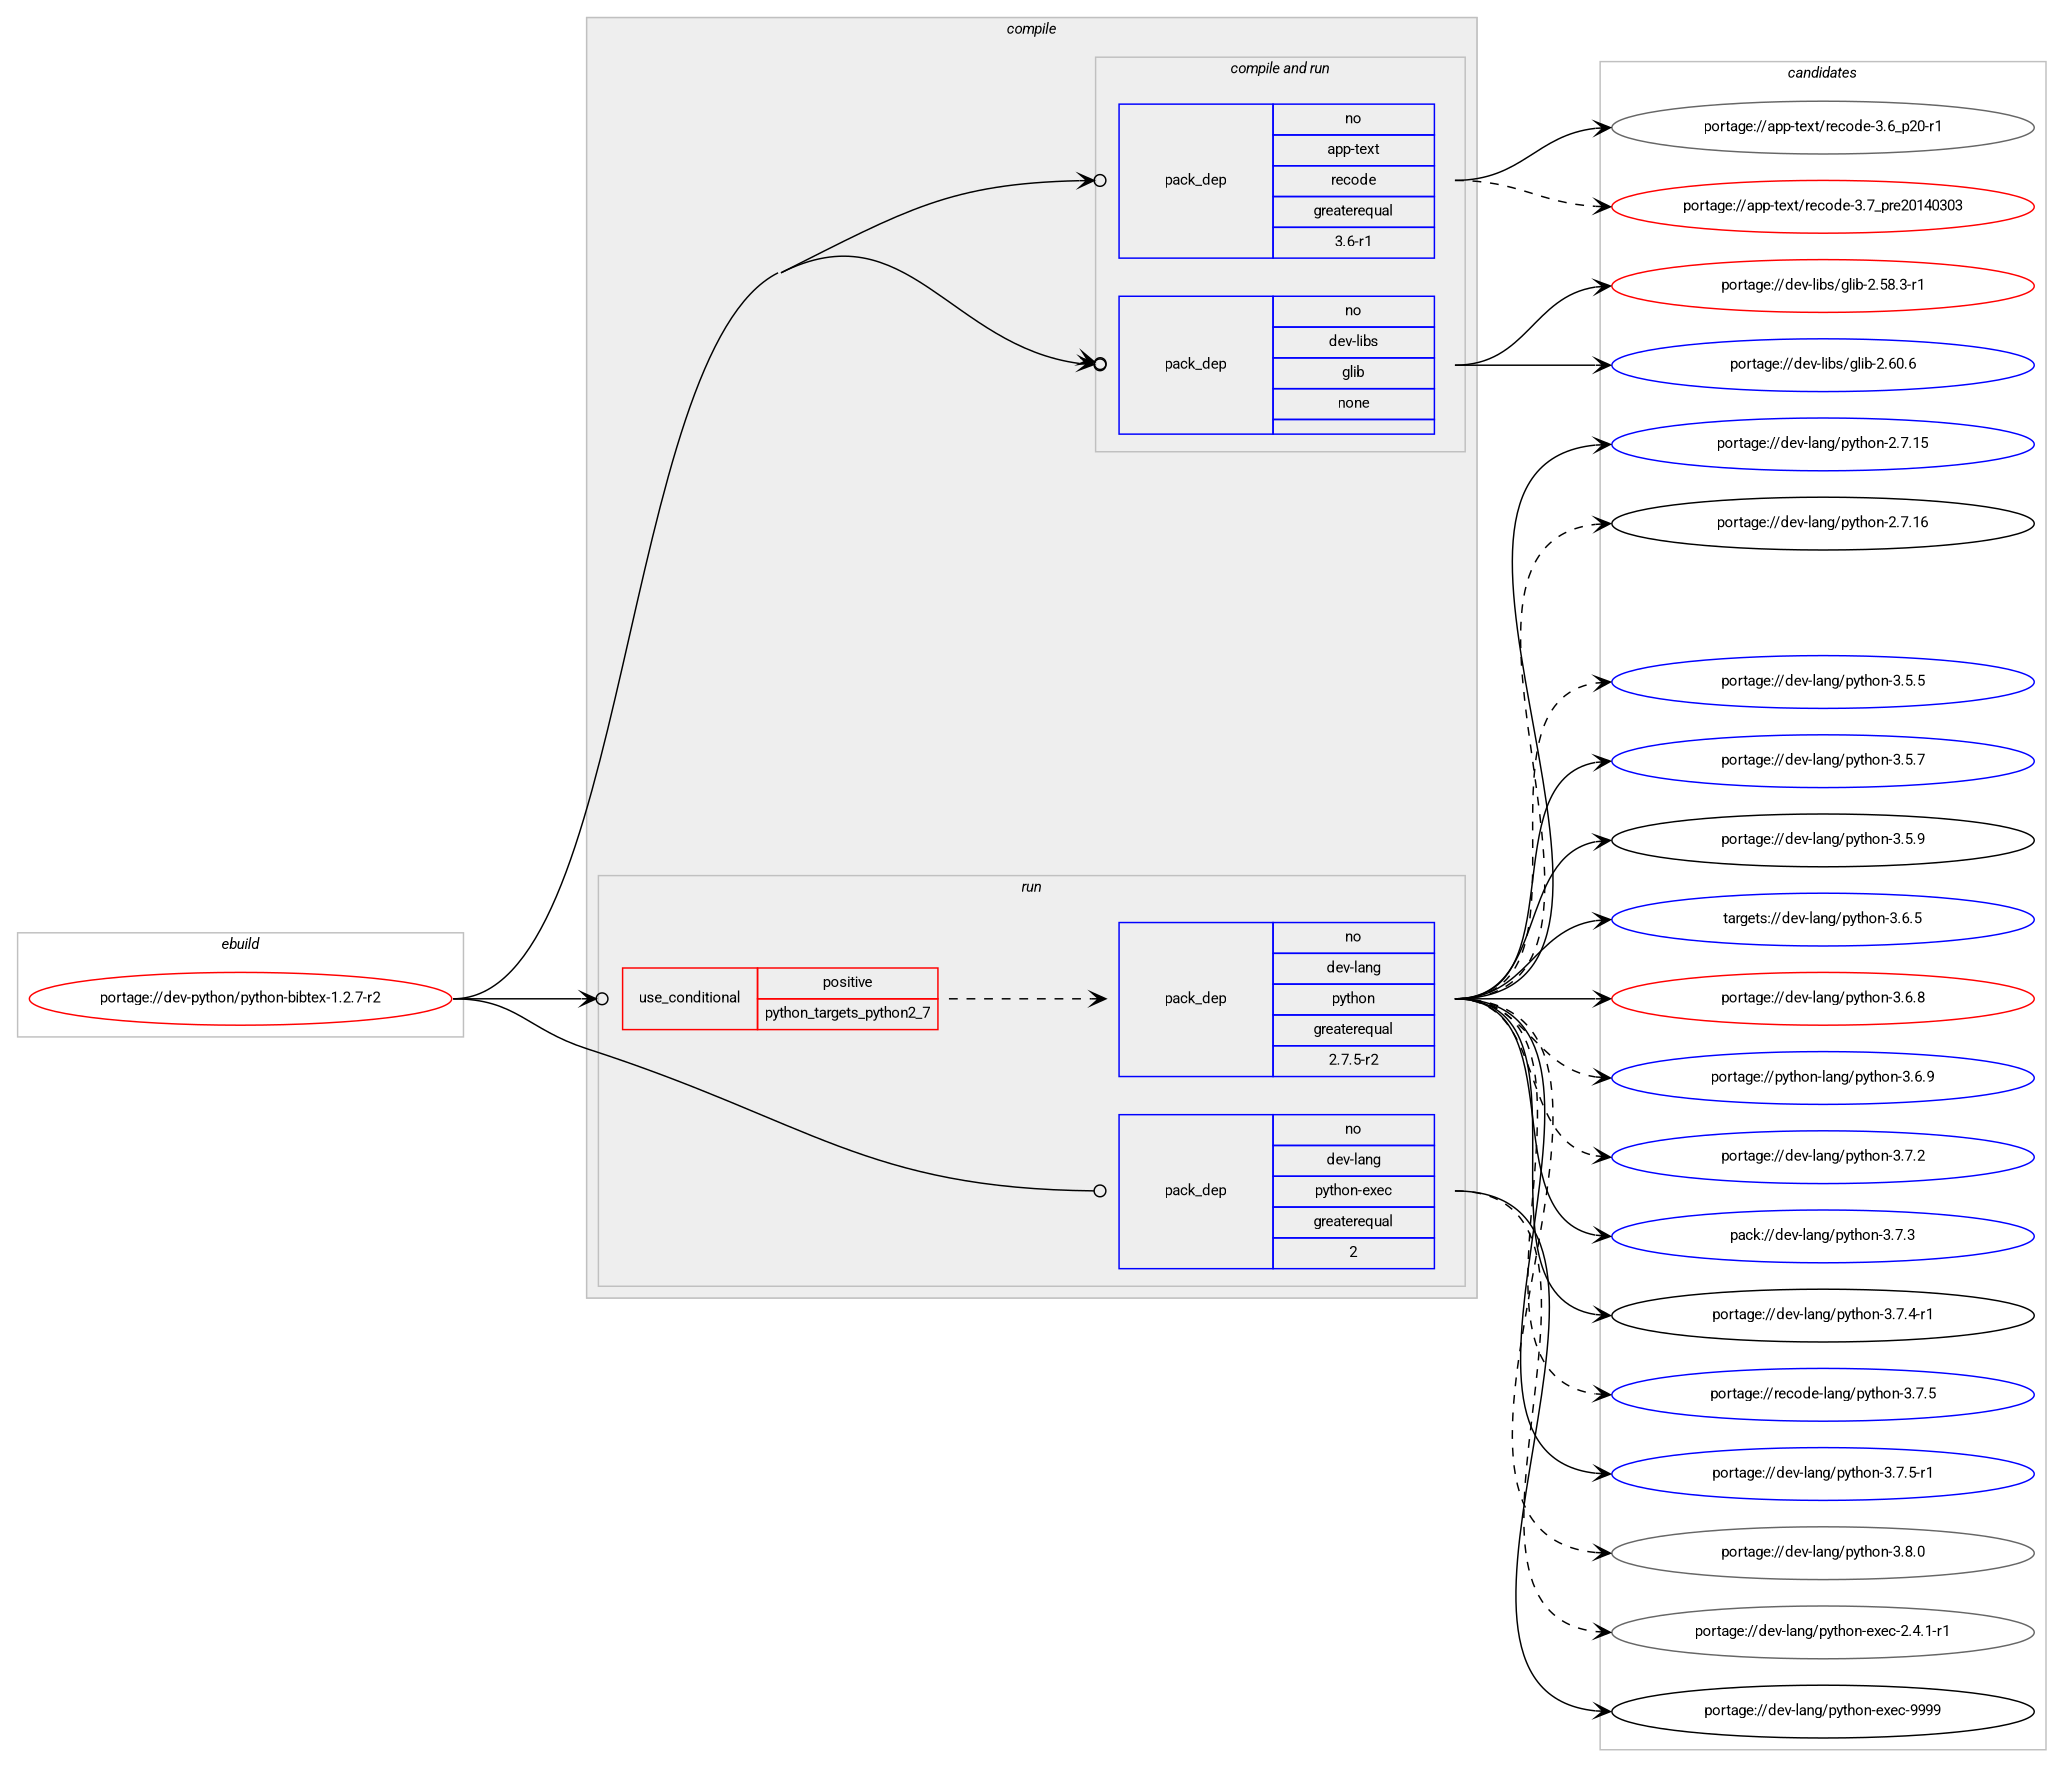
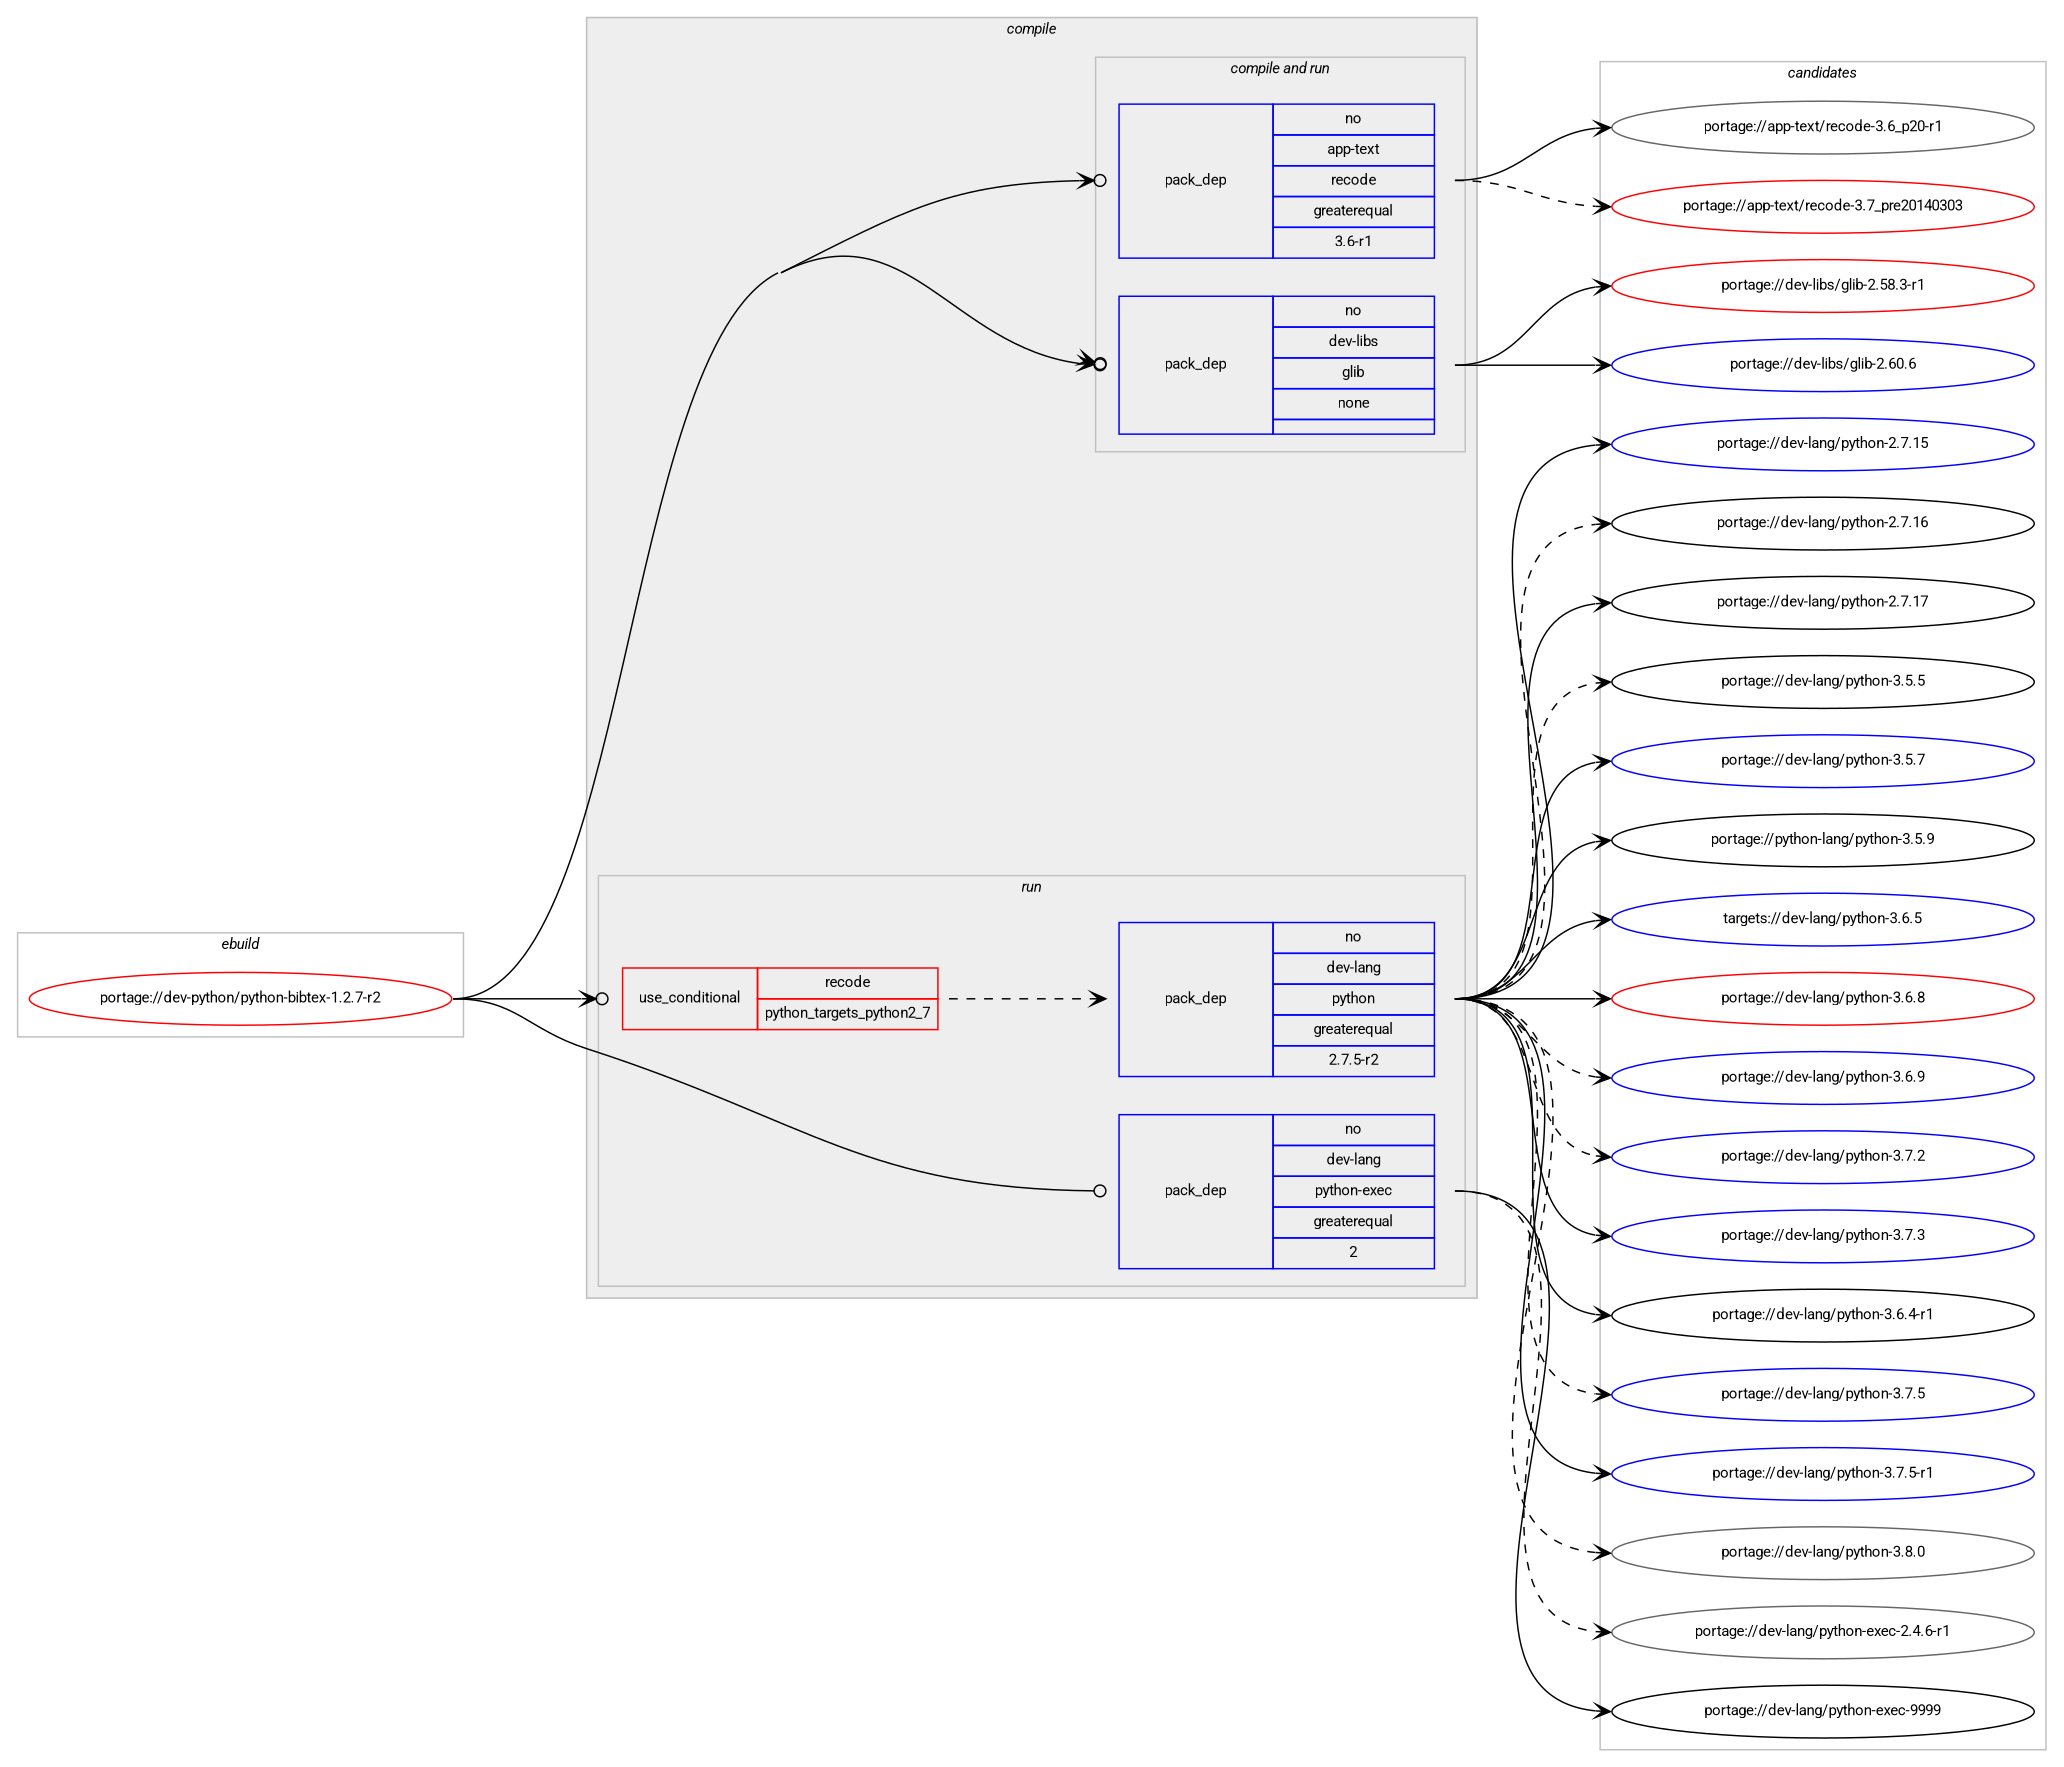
node "portage://dev-lang/python-2.7.17": added
node "portage://dev-lang/python-3.5.5": color blue -> black
node "portage://dev-lang/python-3.5.9": label "portage://dev-lang/python-3.5.9" -> "portage://python-lang/python-3.5.9"
node "use_conditional": text "positive" -> "recode"
node "portage://python-lang/python-3.6.9": label "portage://python-lang/python-3.6.9" -> "portage://dev-lang/python-3.6.9"
node "pack://dev-lang/python-3.7.3": label "pack://dev-lang/python-3.7.3" -> "portage://dev-lang/python-3.7.3"
node "portage://dev-lang/python-3.7.4-r1": label "portage://dev-lang/python-3.7.4-r1" -> "portage://dev-lang/python-3.6.4-r1"
node "portage://recode-lang/python-3.7.5": label "portage://recode-lang/python-3.7.5" -> "portage://dev-lang/python-3.7.5"
node "portage://dev-lang/python-exec-2.4.1-r1": label "portage://dev-lang/python-exec-2.4.1-r1" -> "portage://dev-lang/python-exec-2.4.6-r1"
